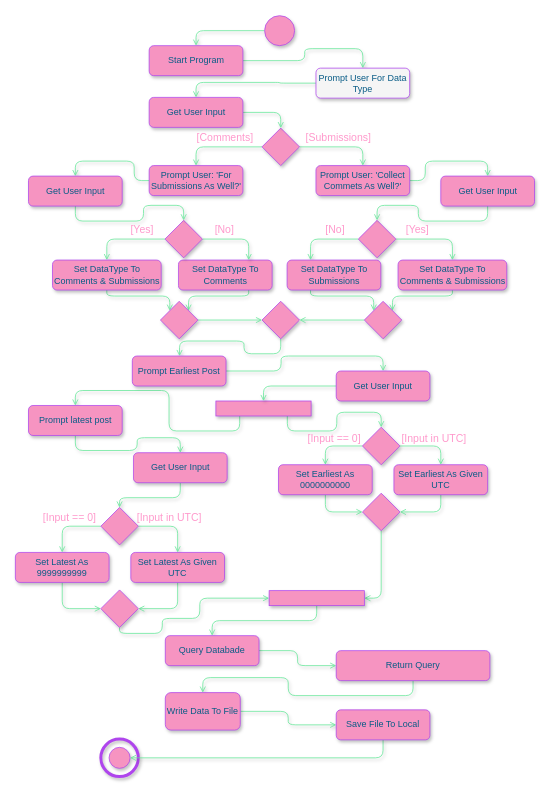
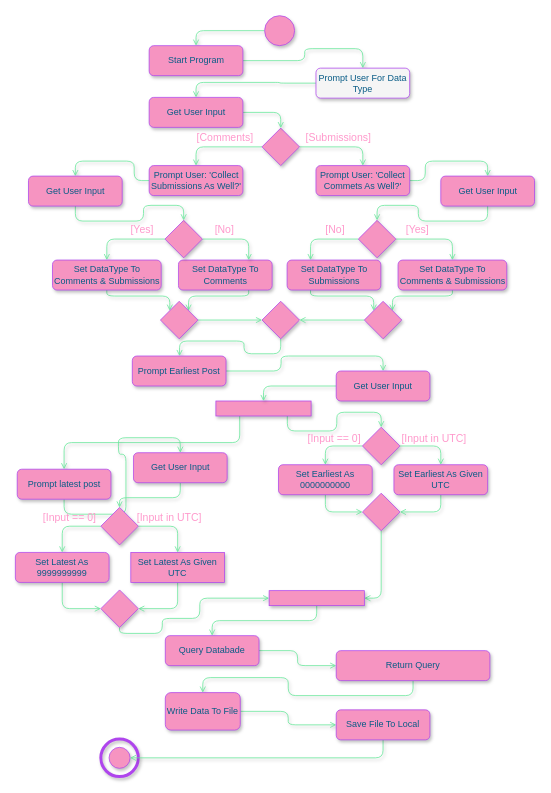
node "Prompt User: 'For Submissions As Well?'": label "Prompt User: 'For Submissions As Well?'" -> "Prompt User: 'Collect Submissions As Well?'"
node "Prompt latest post": moved (75, 420) -> (64, 484)
node "Set Latest As Given UTC": shape rounded rectangle -> rectangle
